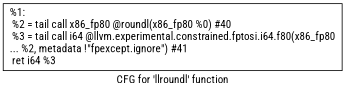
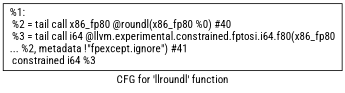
node "%1:": text "ret i64 %3" -> "constrained i64 %3"
